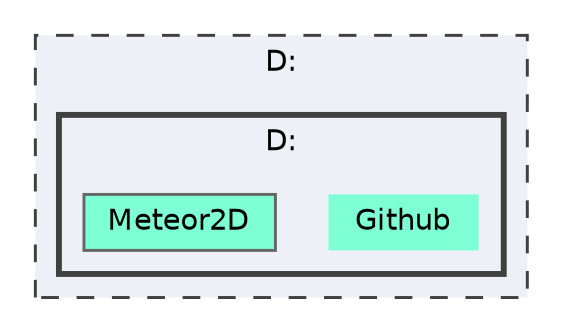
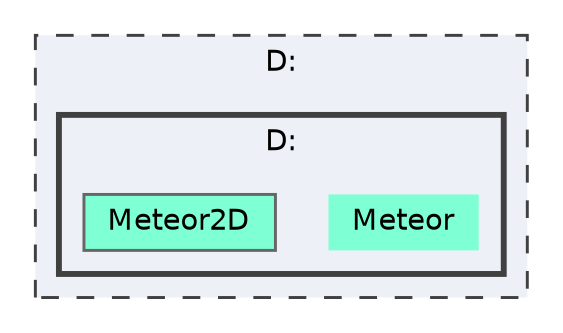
node "Github": label "Github" -> "Meteor"
